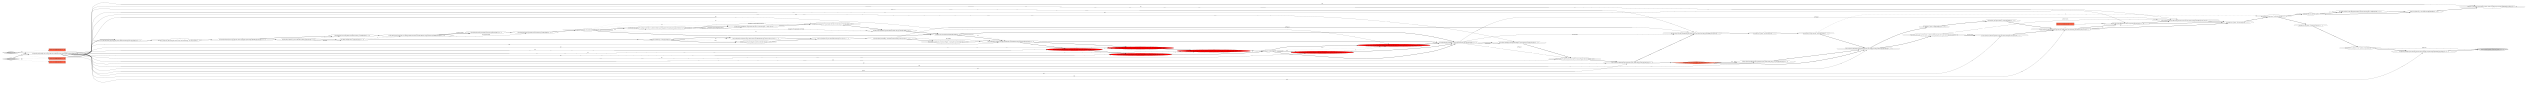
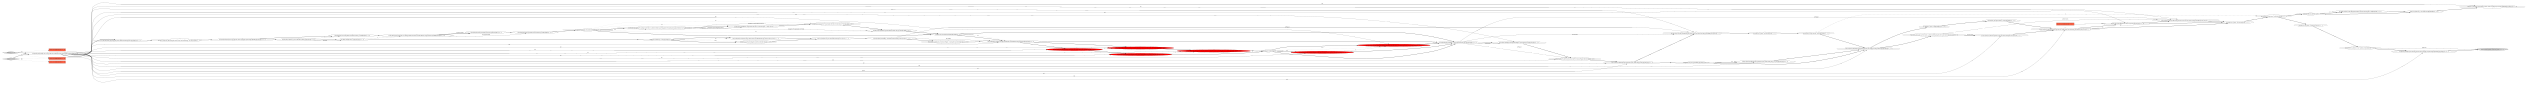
node "managementProxyConfig.isEnabled()@@@26@@@['0', '0', '1']": fillcolor tomato -> white
